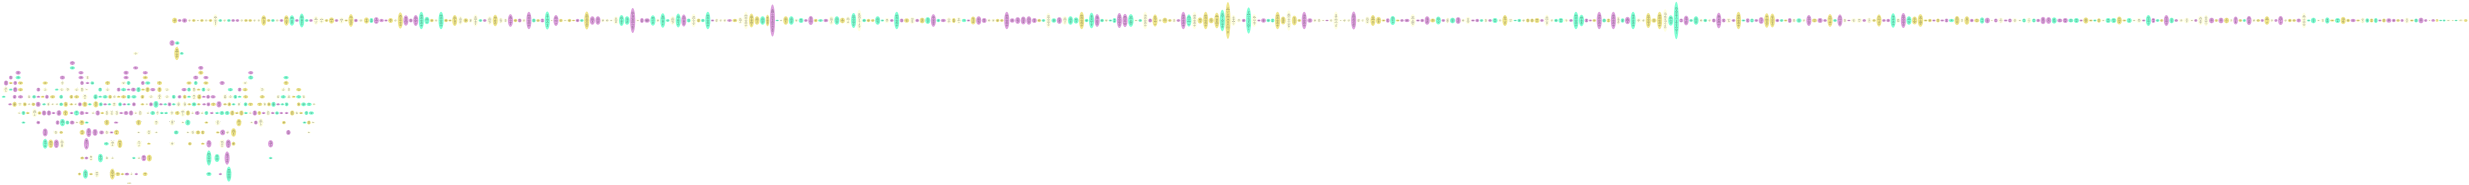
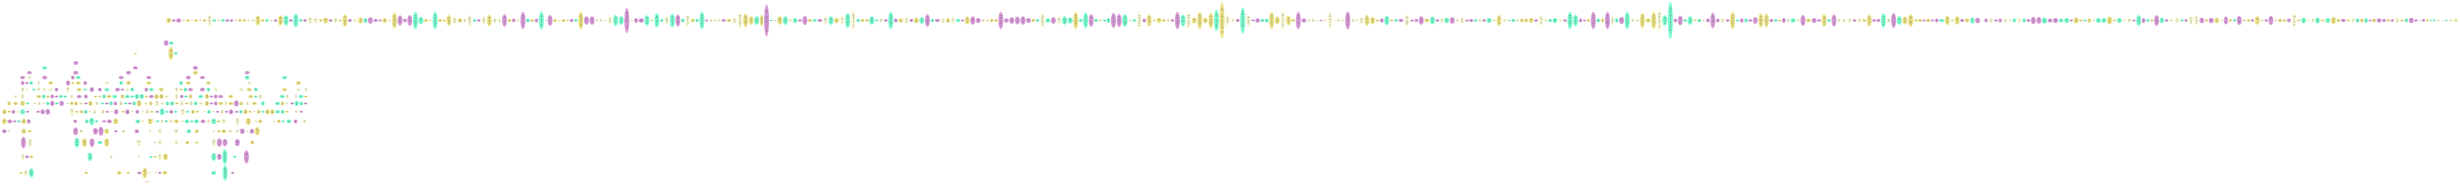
node "# 0x2689 JUMPDEST PUSHX Data JUMPI": fillcolor plum -> aquamarine
node "# 0x3056 JUMPDEST": removed
node "# 0x38d5 PUSHX Data REVERT": fillcolor lightyellow -> aquamarine
node "# 0x3ab7 JUMPDEST JUMP": fillcolor aquamarine -> khaki
node "# 0x5b2 JUMPDEST CALLVALUE ISZERO PUSHX Data JUMPI": fillcolor plum -> aquamarine
node "# 0x23c PUSHX Data REVERT": fillcolor aquamarine -> plum
node "# 0x3412 PUSHX Data REVERT": removed
node "# 0x53b JUMPDEST PUSHX StorData SLOAD PUSHX Data JUMP": added
